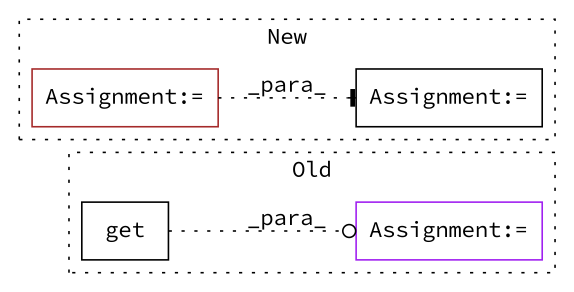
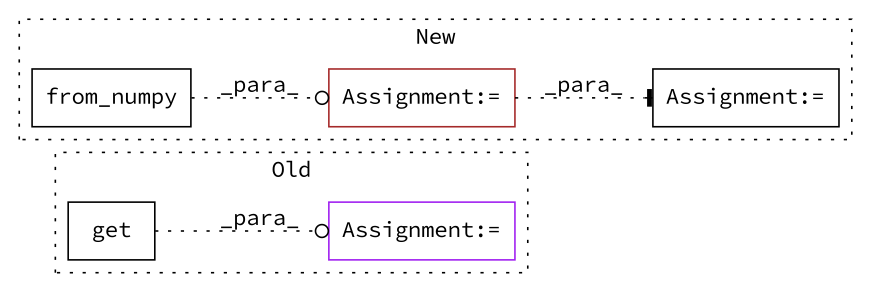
node "from_numpy": added
